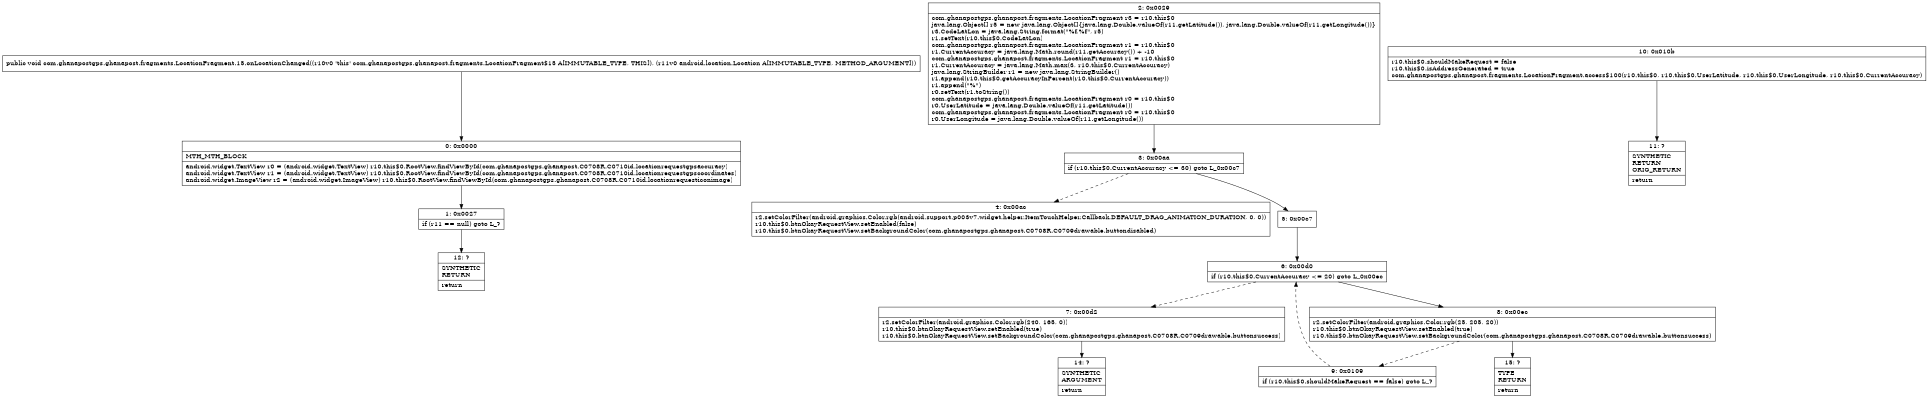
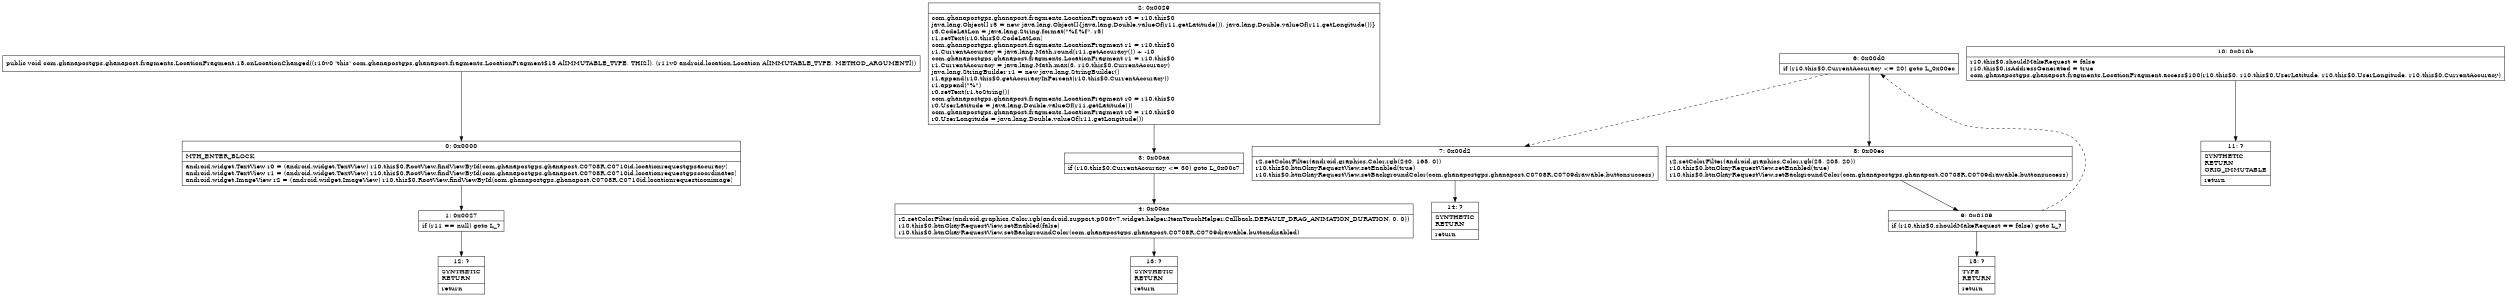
node "0: 0x0000": text "MTH_MTH_BLOCK" -> "MTH_ENTER_BLOCK"
node "11: ?": text "ORIG_RETURN" -> "ORIG_IMMUTABLE"
edge "3: 0x00aa" -> "4: 0x00ac": style dashed -> solid
node "5: 0x00c7": removed
node "13: ?": added
edge "8: 0x00ec" -> "15: ?": now "9: 0x0109" -> "15: ?"
edge "8: 0x00ec" -> "9: 0x0109": style dashed -> solid
node "14: ?": text "ARGUMENT" -> "RETURN"
